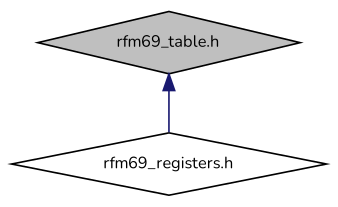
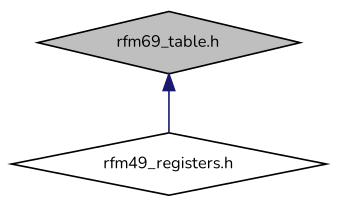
node "rfm69_registers.h": label "rfm69_registers.h" -> "rfm49_registers.h"
